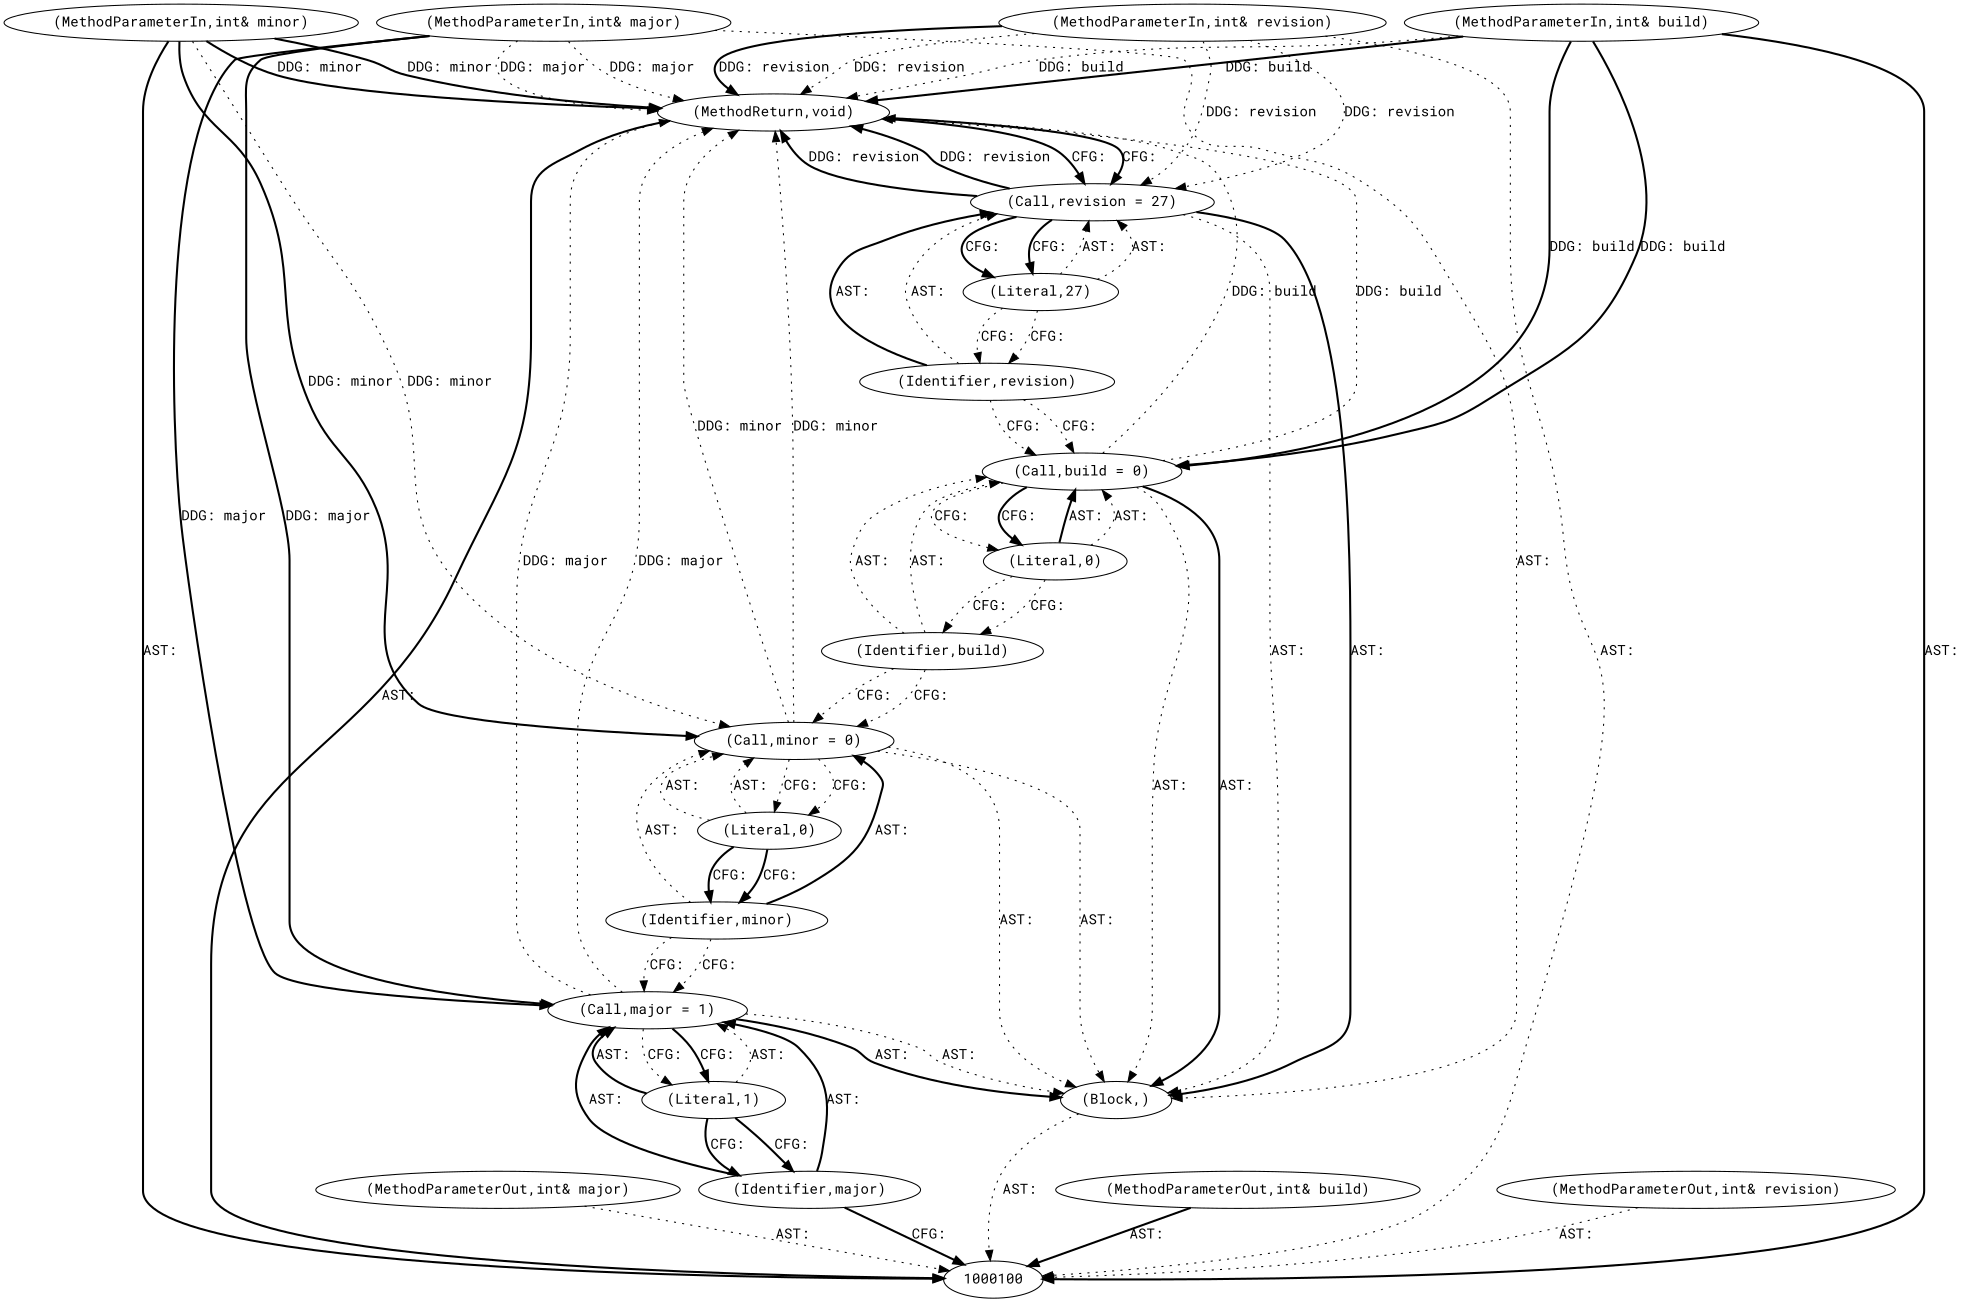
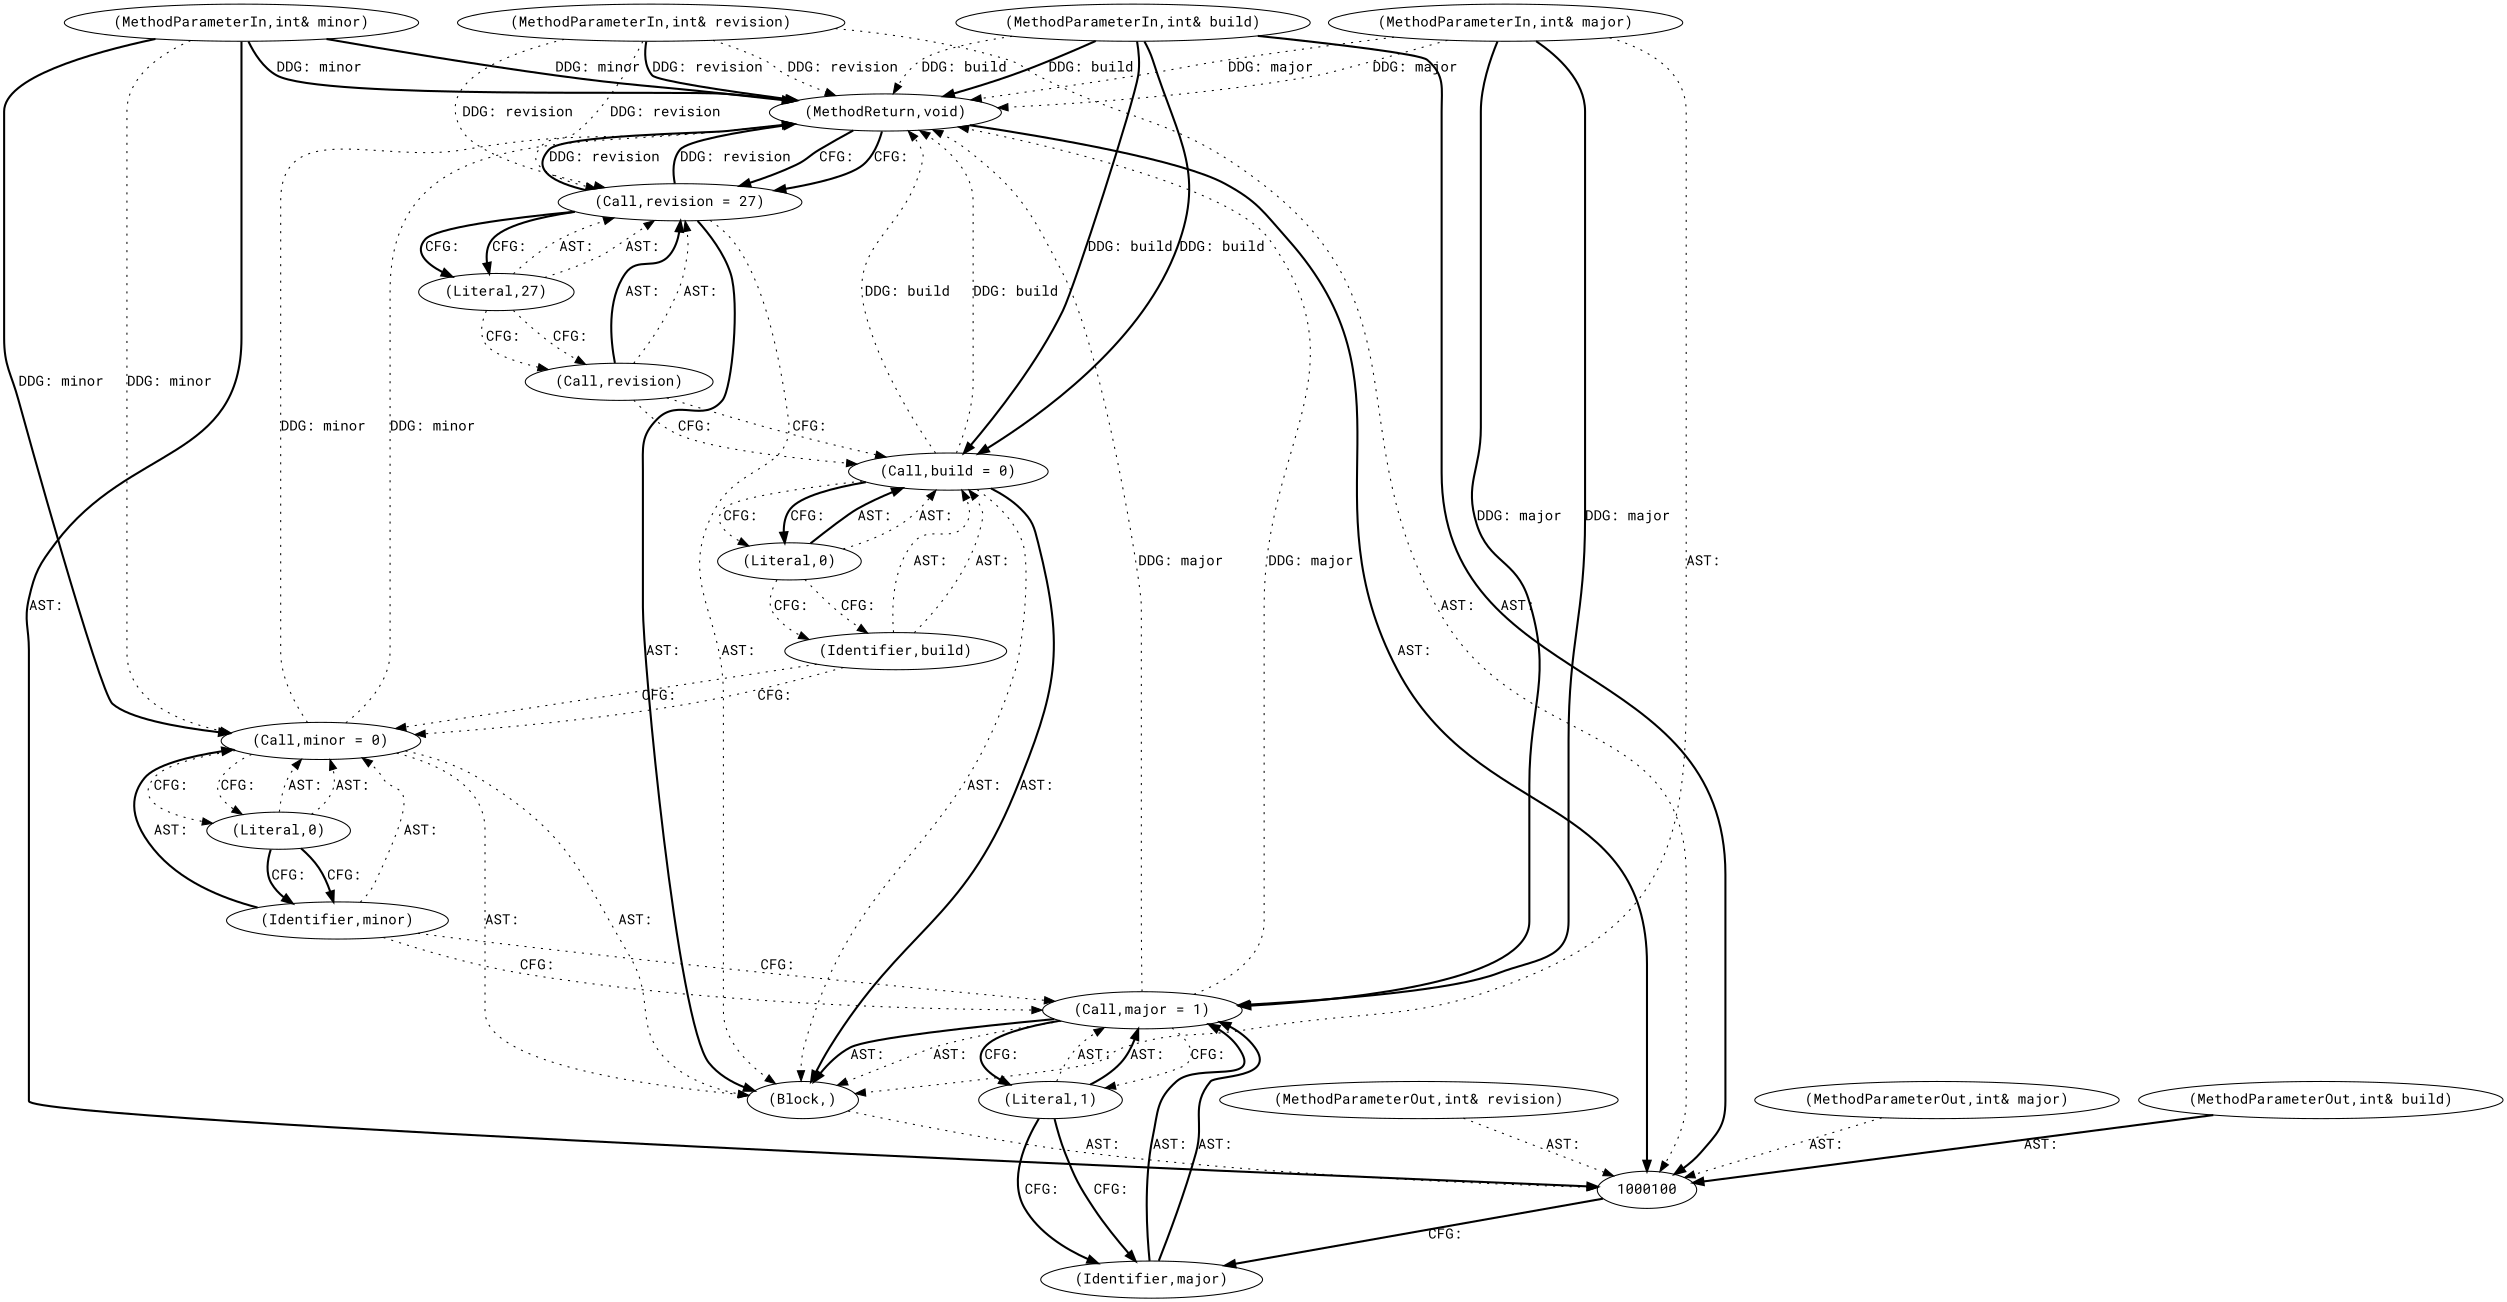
node "(Identifier,revision)": label "(Identifier,revision)" -> "(Call,revision)"
edge "(Identifier,major)" -> "1000100": reversed
